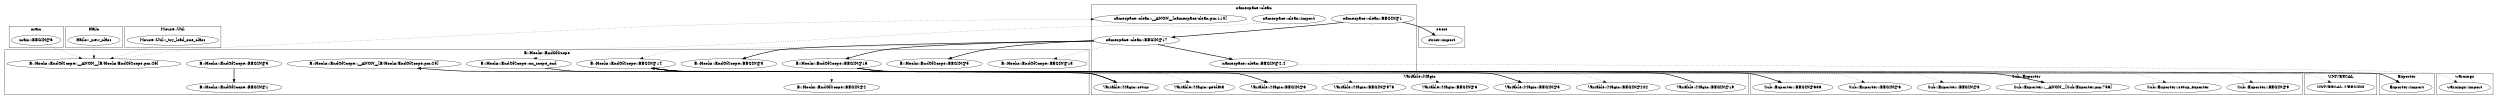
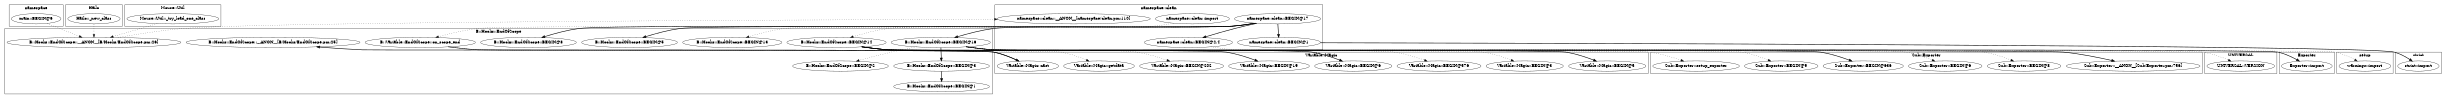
cluster "main": label "main" -> "namespace"
edge "namespace::clean::BEGIN@1" -> "namespace::clean::BEGIN@17": reversed
edge "B::Hooks::EndOfScope::BEGIN@16" -> "B::Hooks::EndOfScope::BEGIN@3": added
node "B::Hooks::EndOfScope::on_scope_end": label "B::Hooks::EndOfScope::on_scope_end" -> "B::Variable::EndOfScope::on_scope_end"
edge "Variable::Magic::BEGIN@19" -> "B::Hooks::EndOfScope::BEGIN@14": reversed
cluster "warnings": label "warnings" -> "setup"
node "Variable::Magic::setup": label "Variable::Magic::setup" -> "Variable::Magic::cast"
